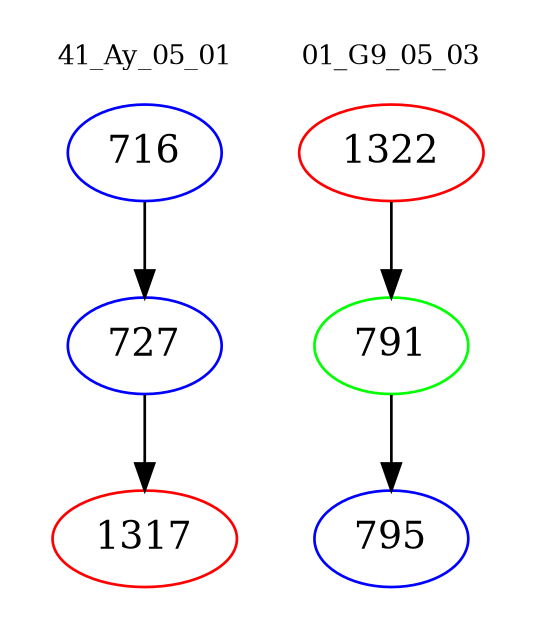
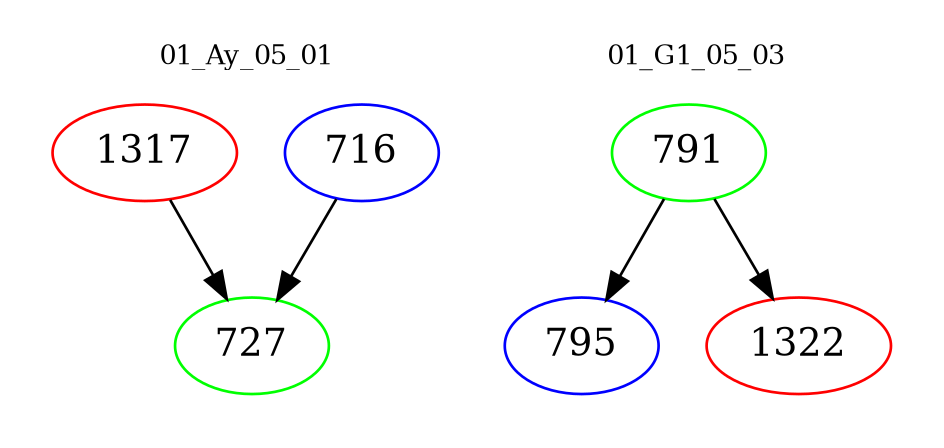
cluster "41_Ay_05_01": label "41_Ay_05_01" -> "01_Ay_05_01"
cluster "01_G9_05_03": label "01_G9_05_03" -> "01_G1_05_03"
edge "1322" -> "791": reversed
node "727": color blue -> green
edge "727" -> "1317": reversed
